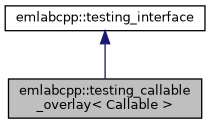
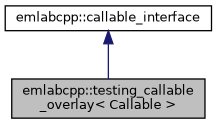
node "emlabcpp::testing_interface": label "emlabcpp::testing_interface" -> "emlabcpp::callable_interface"
